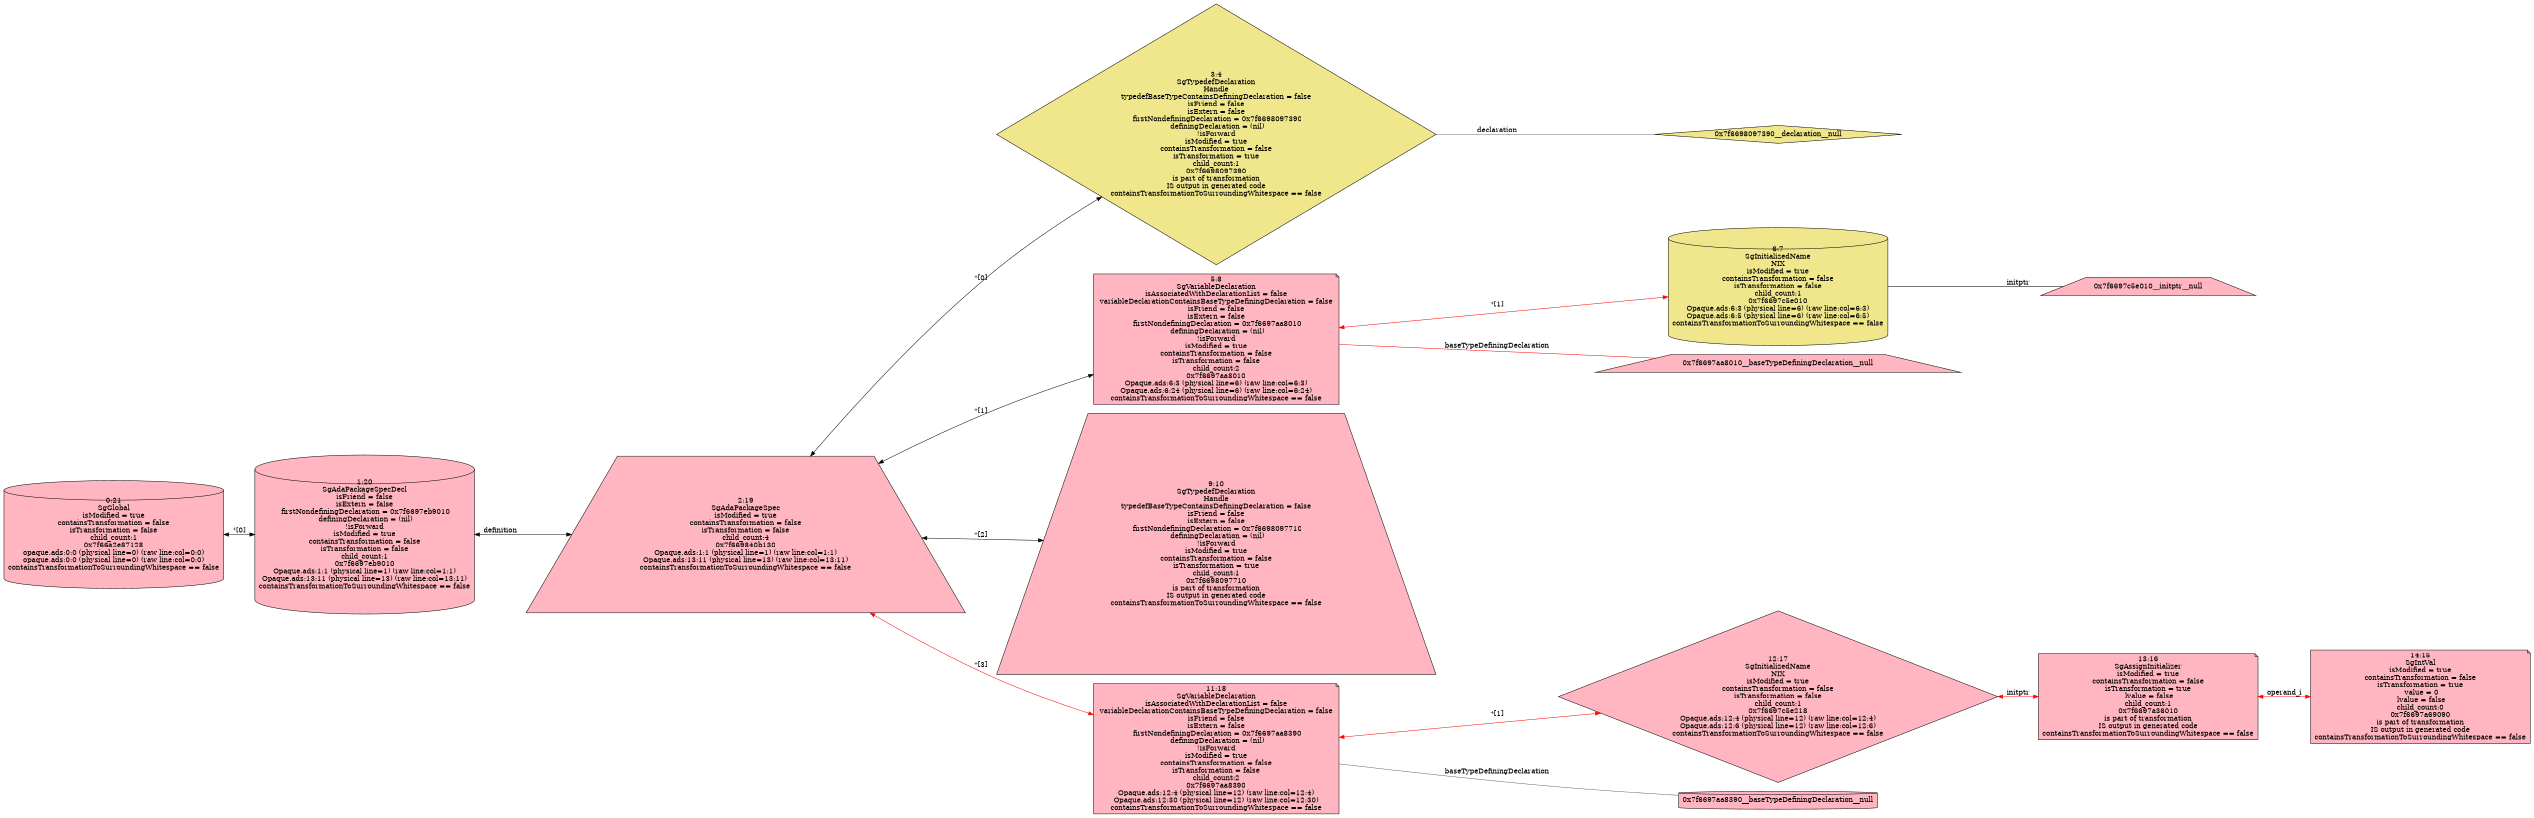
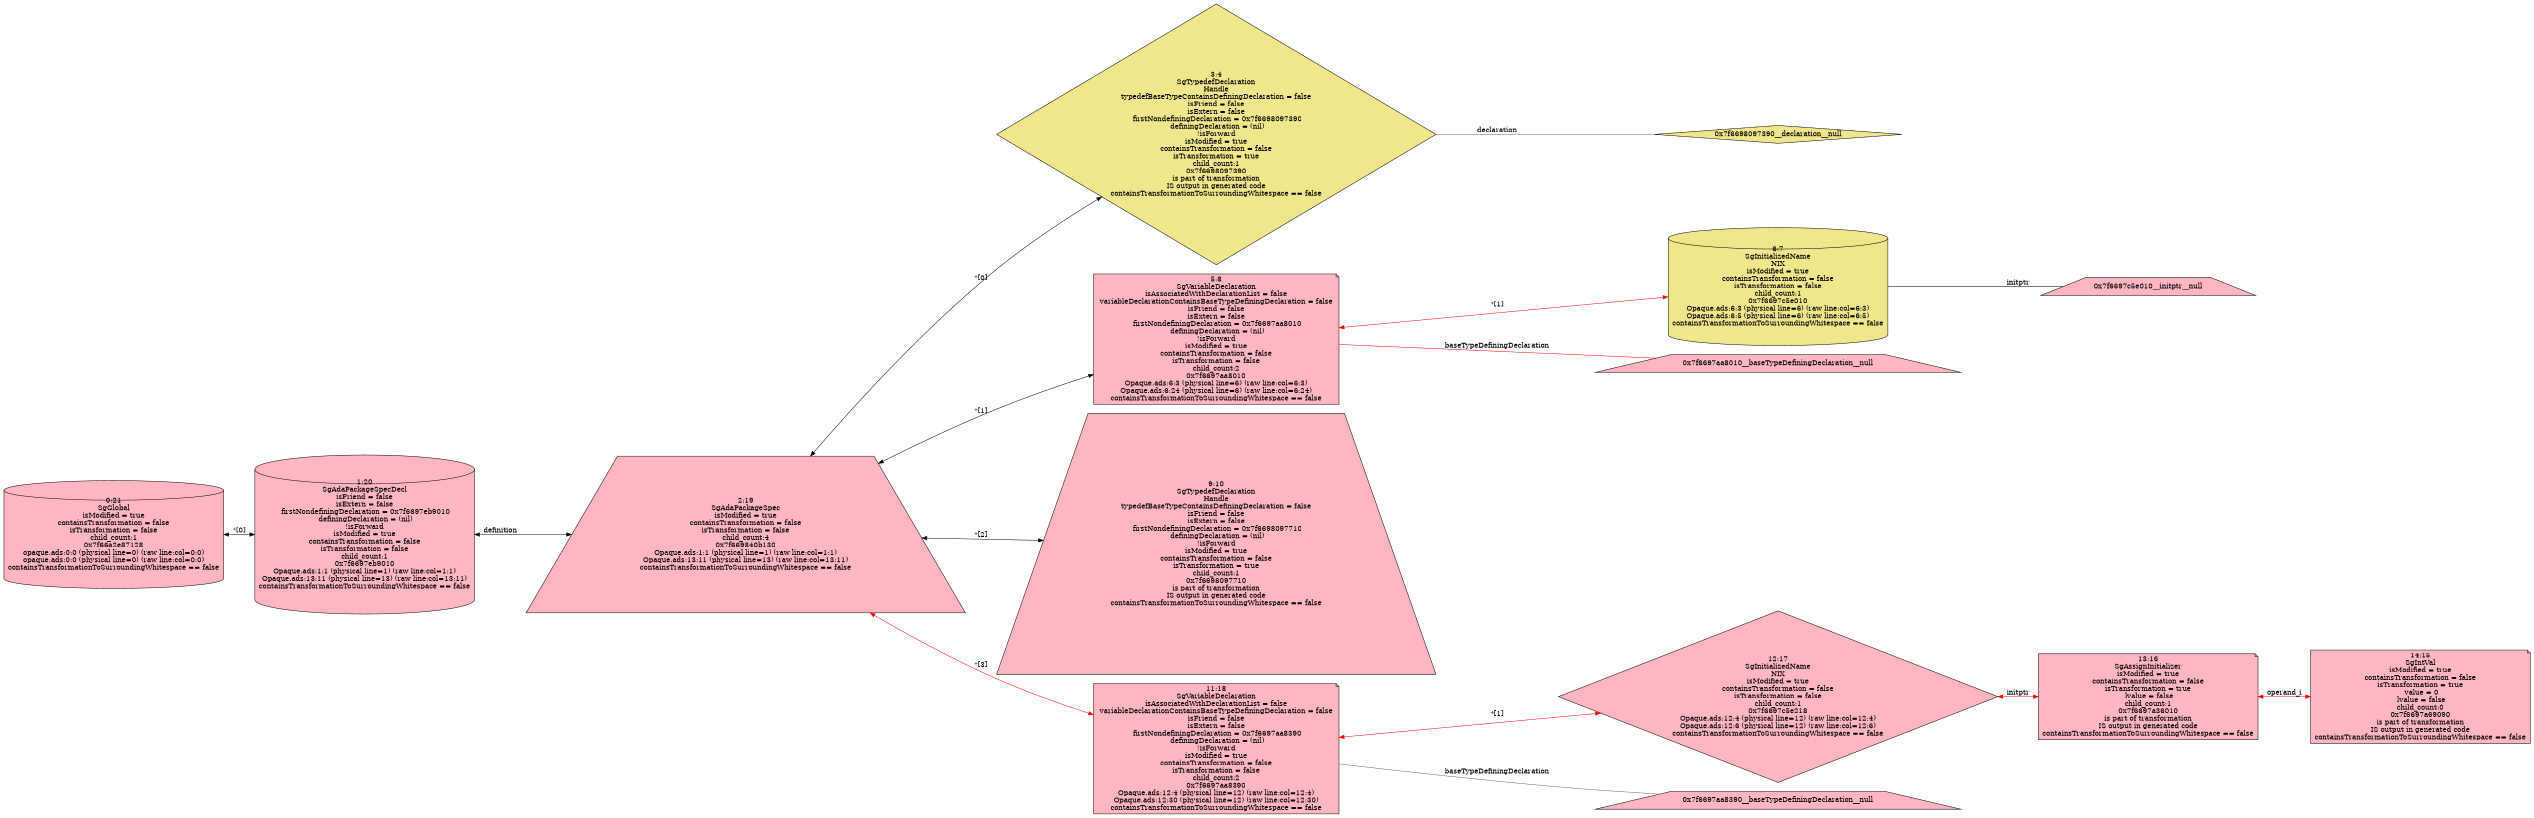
node "0x7f6697aa8390__baseTypeDefiningDeclaration__null": shape cylinder -> trapezium
